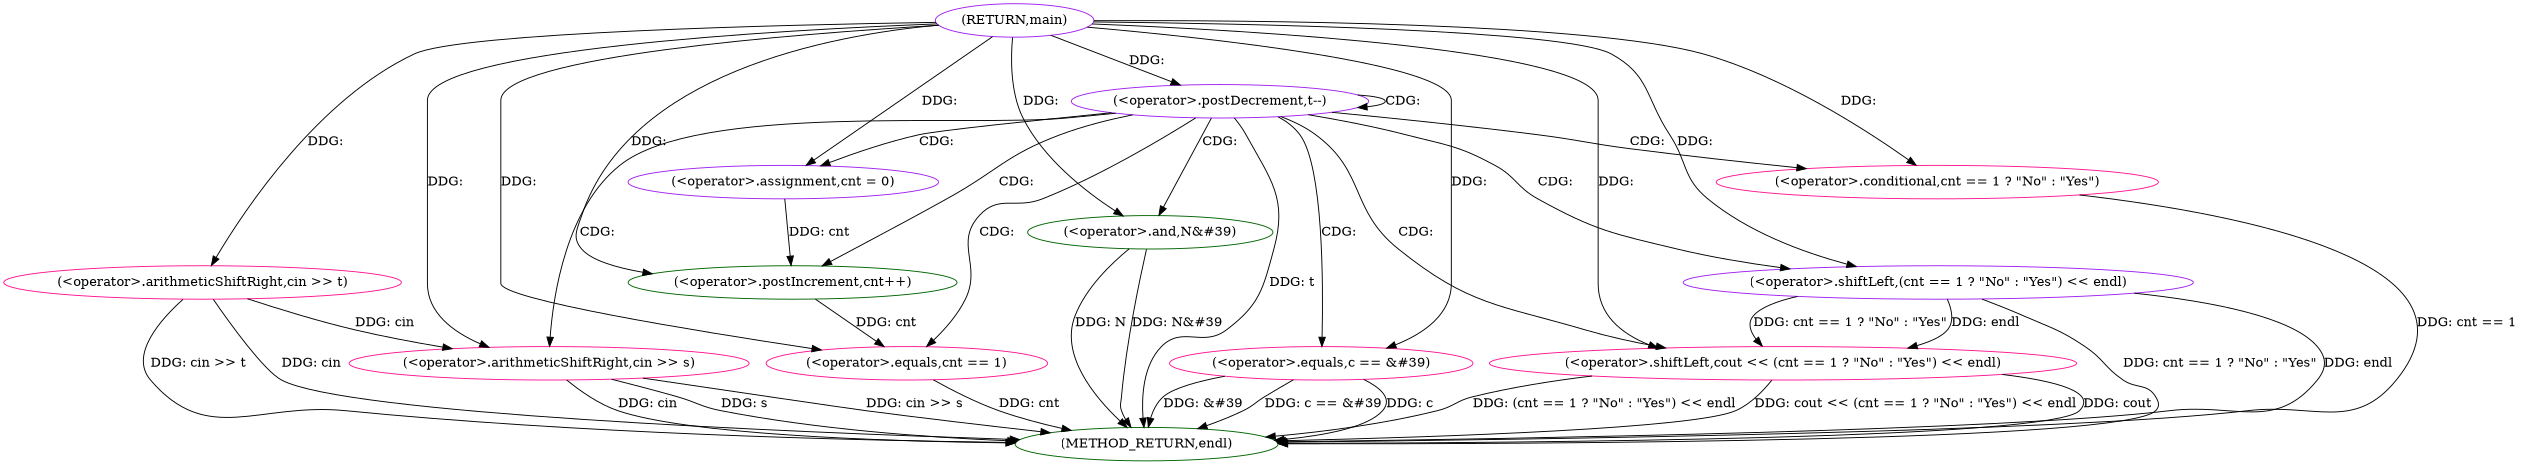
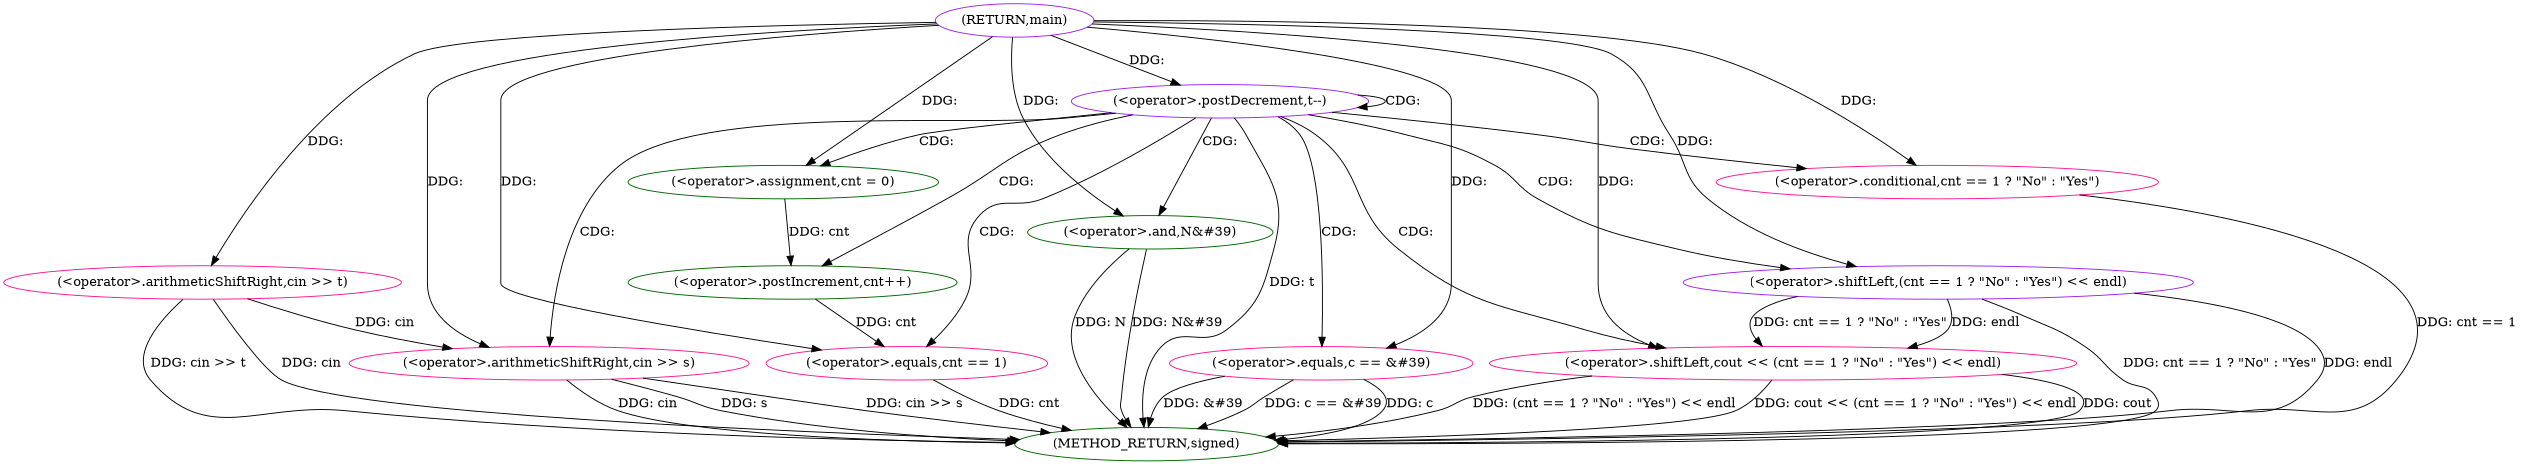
edge "(RETURN,main)" -> "(<operator>.postIncrement,cnt++)": removed, label "DDG:"
node "(<operator>.assignment,cnt = 0)": color purple -> darkgreen
node "(METHOD_RETURN,endl)": label "(METHOD_RETURN,endl)" -> "(METHOD_RETURN,signed)"
